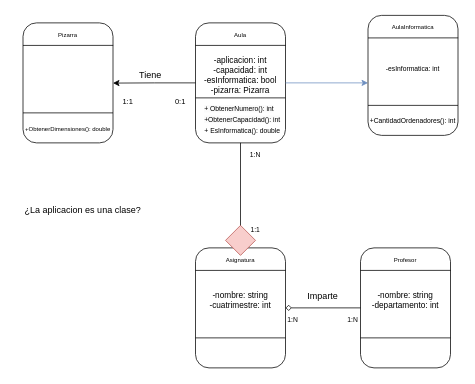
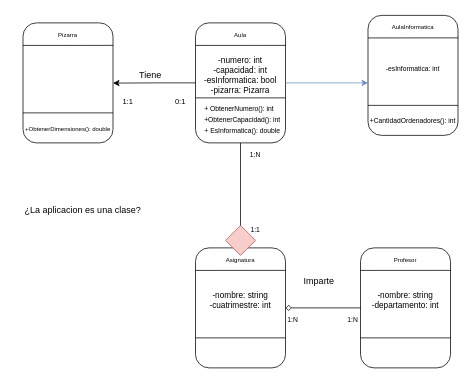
node "-aplicacion: int -capacidad: int -esInformatica: bool -pizarra: Pizarra": label "-aplicacion: int -capacidad: int -esInformatica: bool -pizarra: Pizarra" -> "-numero: int -capacidad: int -esInformatica: bool -pizarra: Pizarra"
node "Imparte": moved (323, 297) -> (319, 282)
